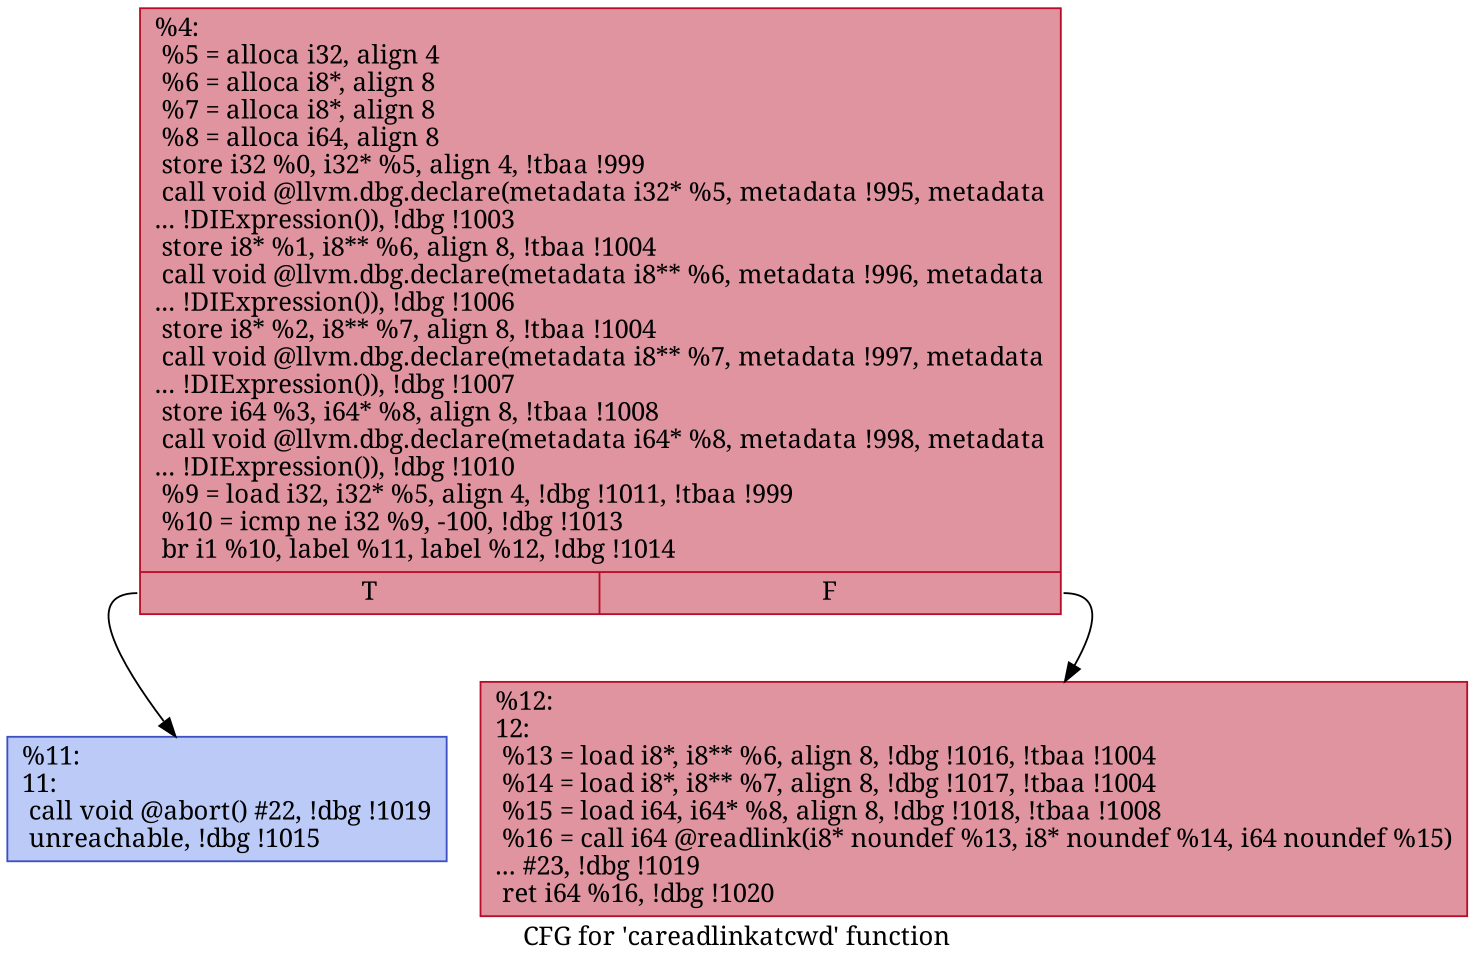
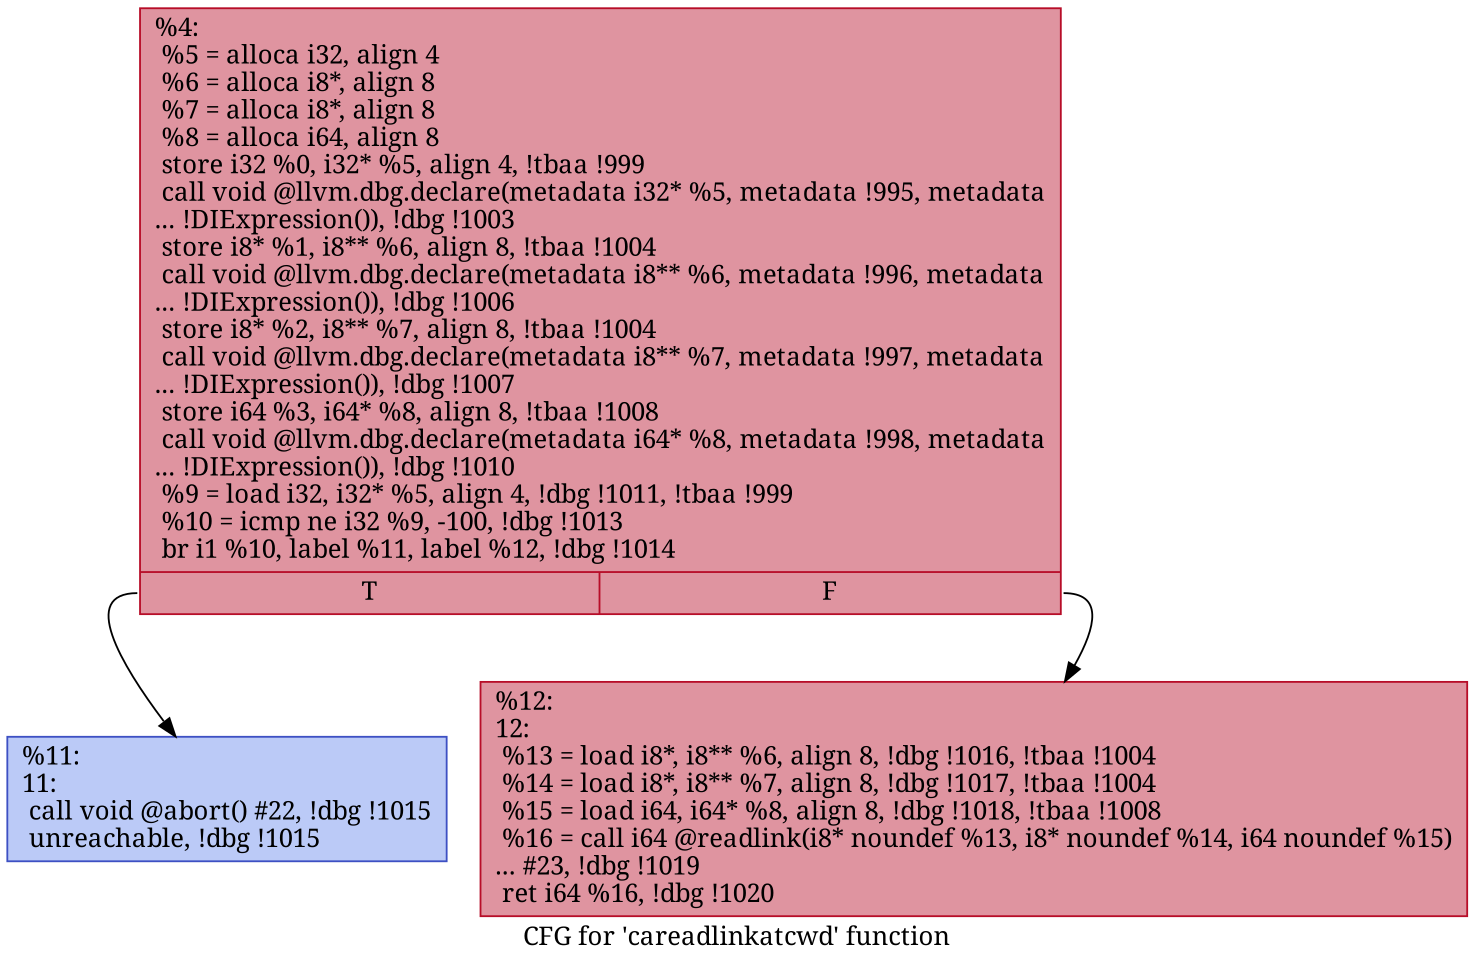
node "%11:": text "call void @abort() #22, !dbg !1019" -> "call void @abort() #22, !dbg !1015"
